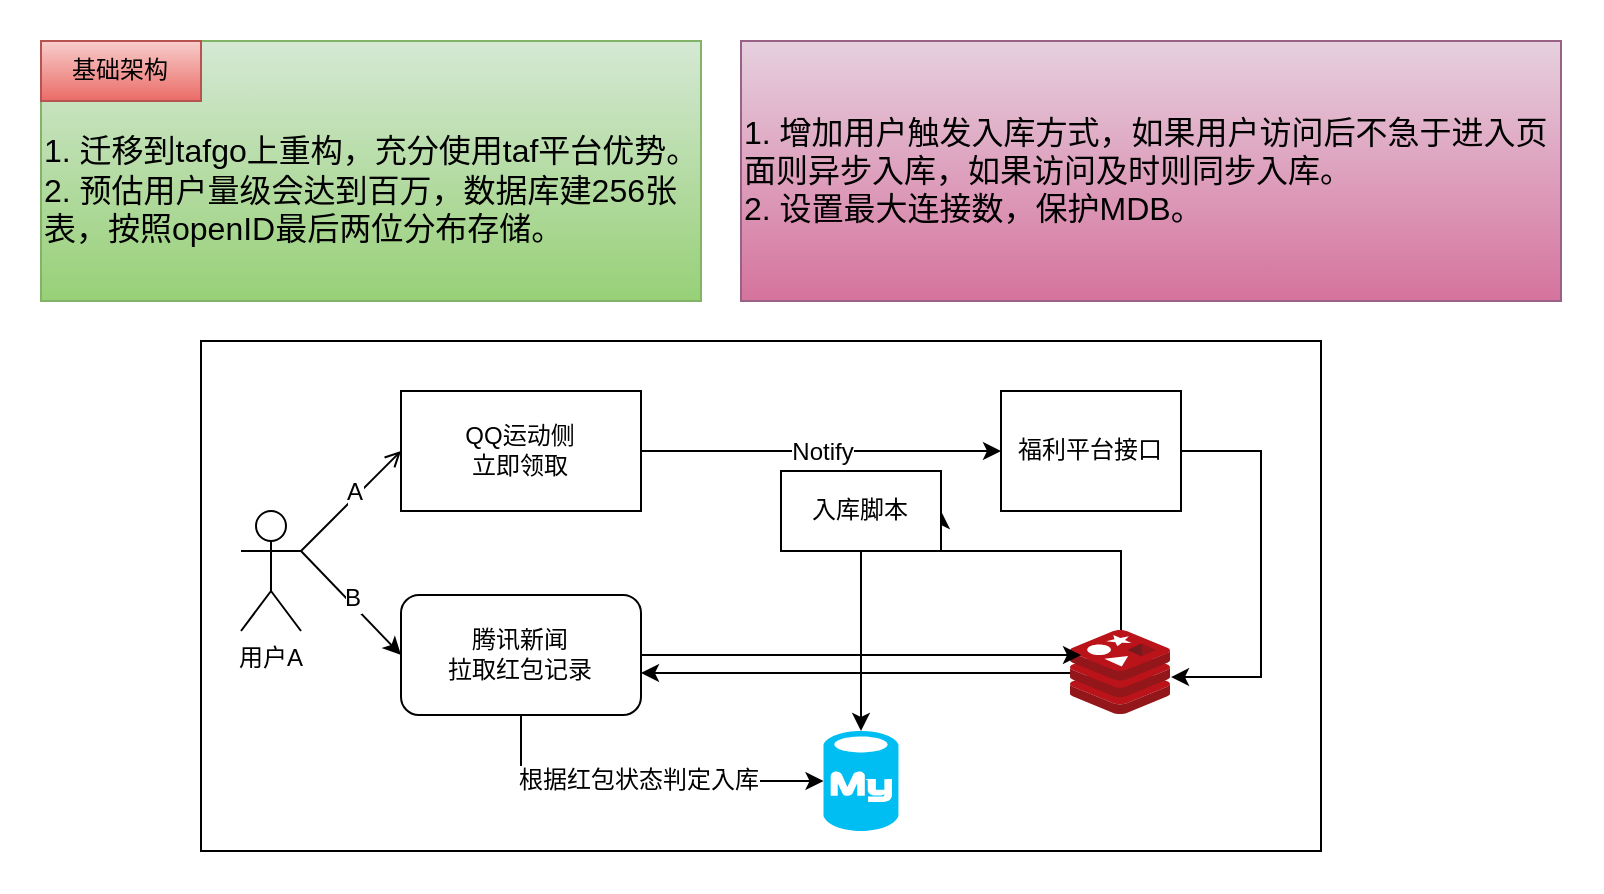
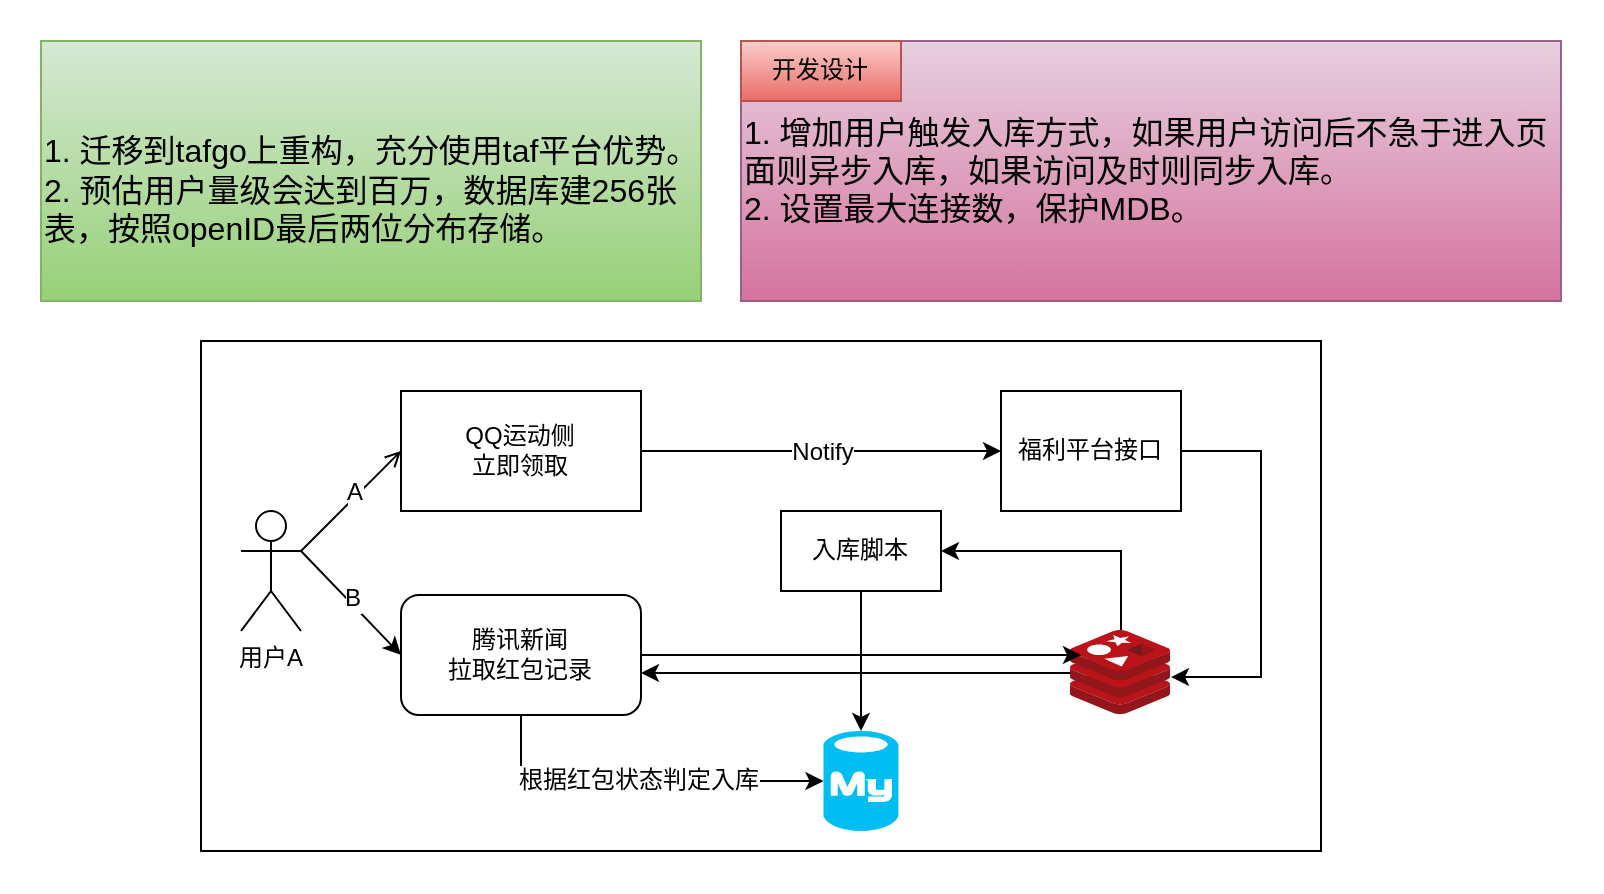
node "基础架构": removed
node "开发设计": added
node "入库脚本": moved (861, 511) -> (861, 551)
